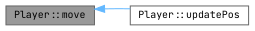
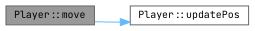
edge "Player::updatePos" -> "Player::move": reversed
